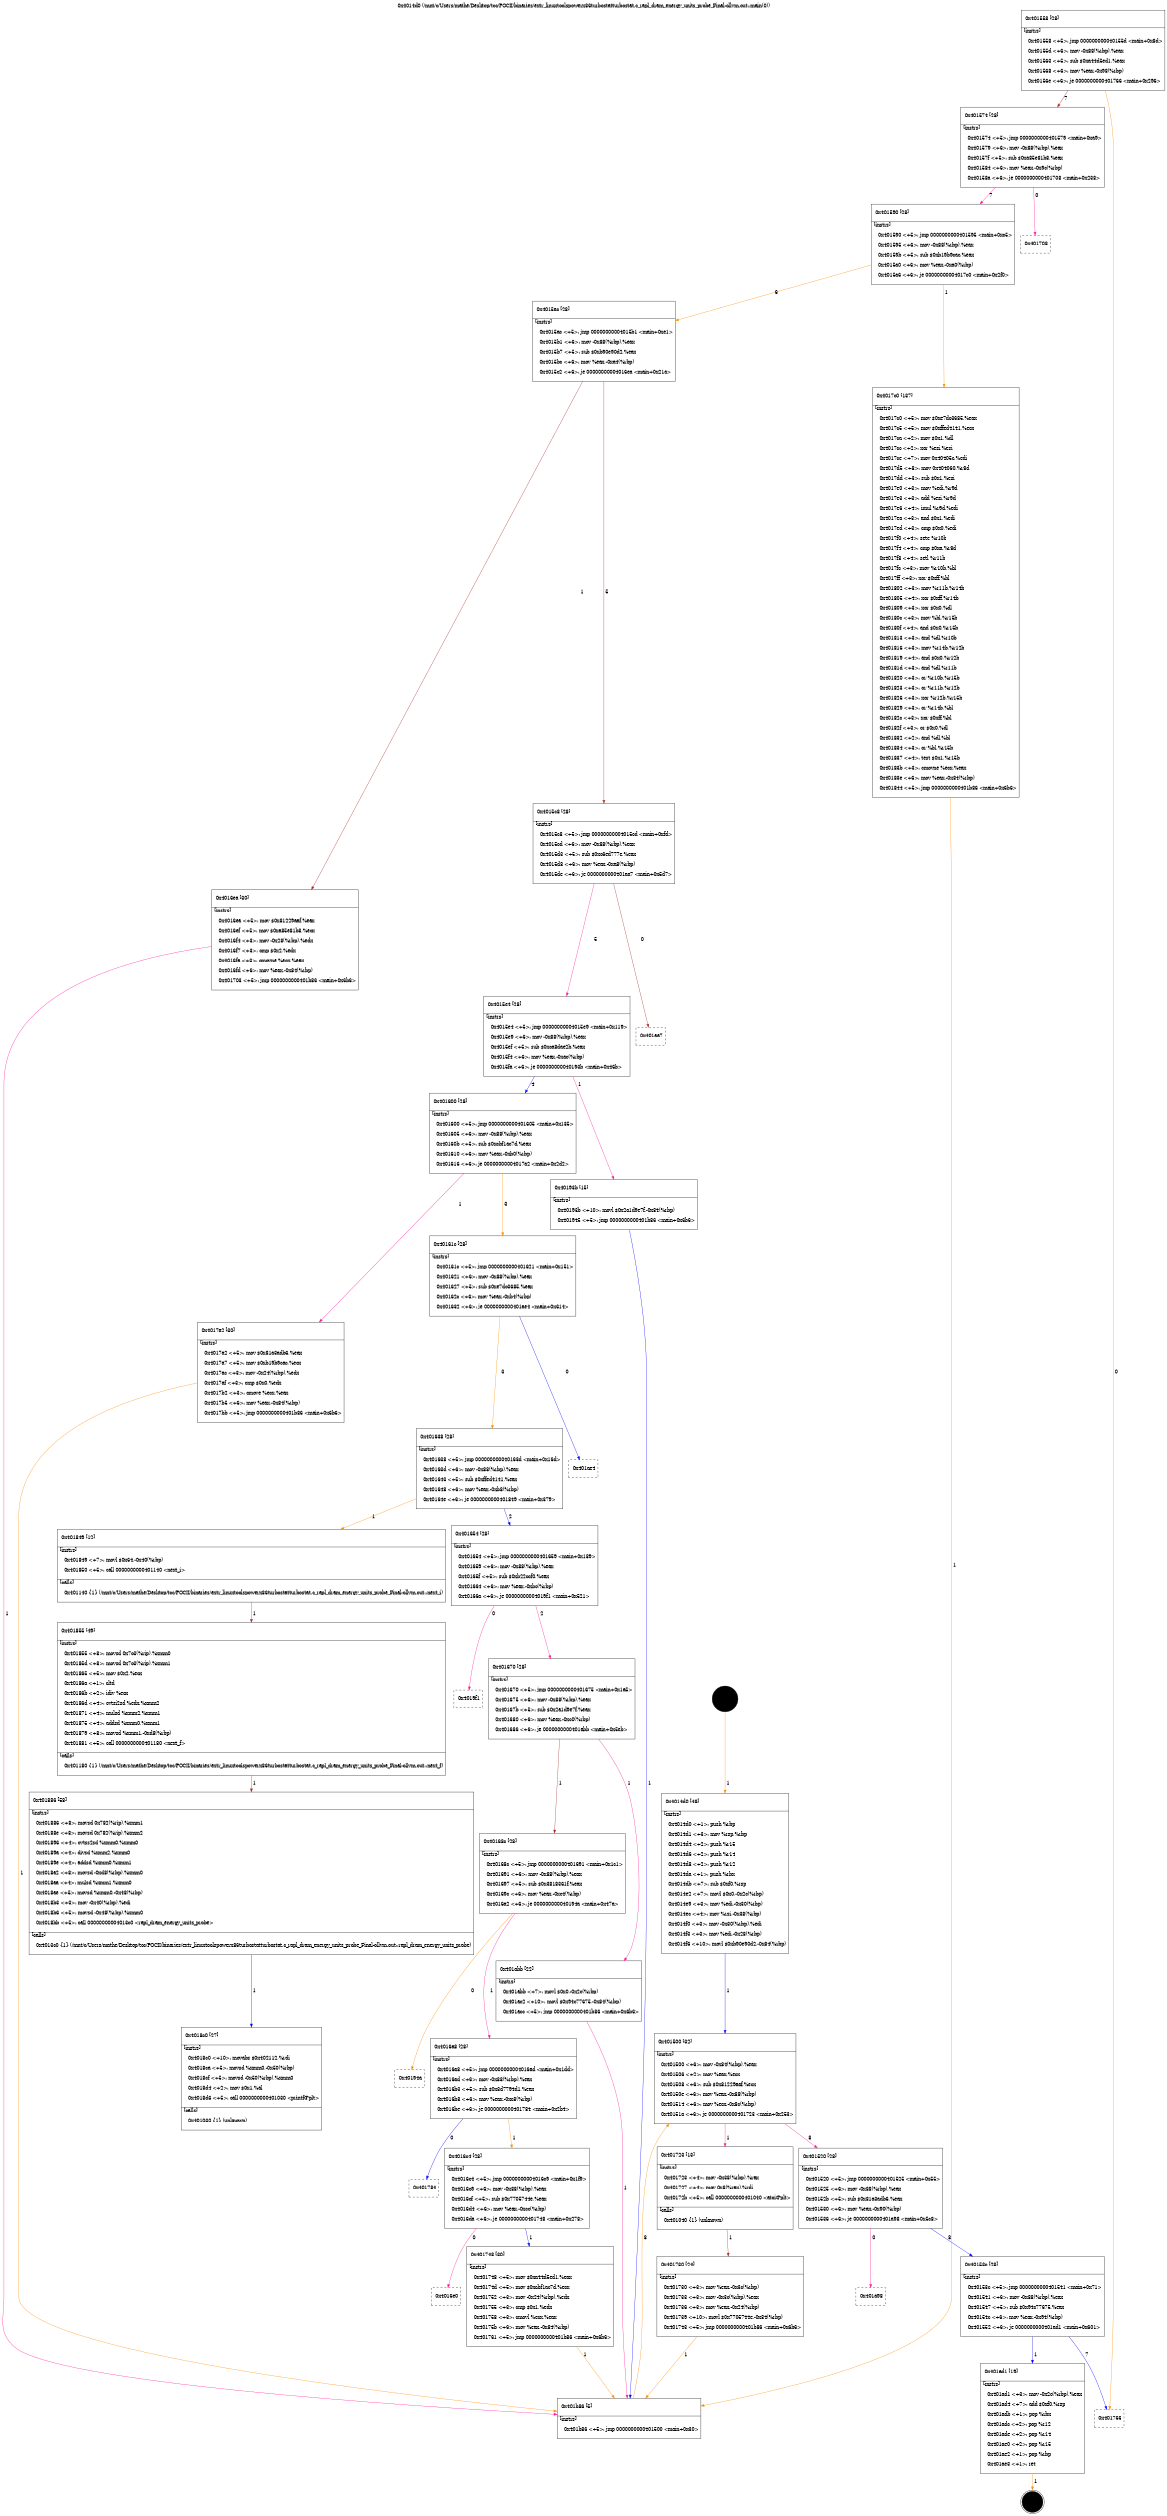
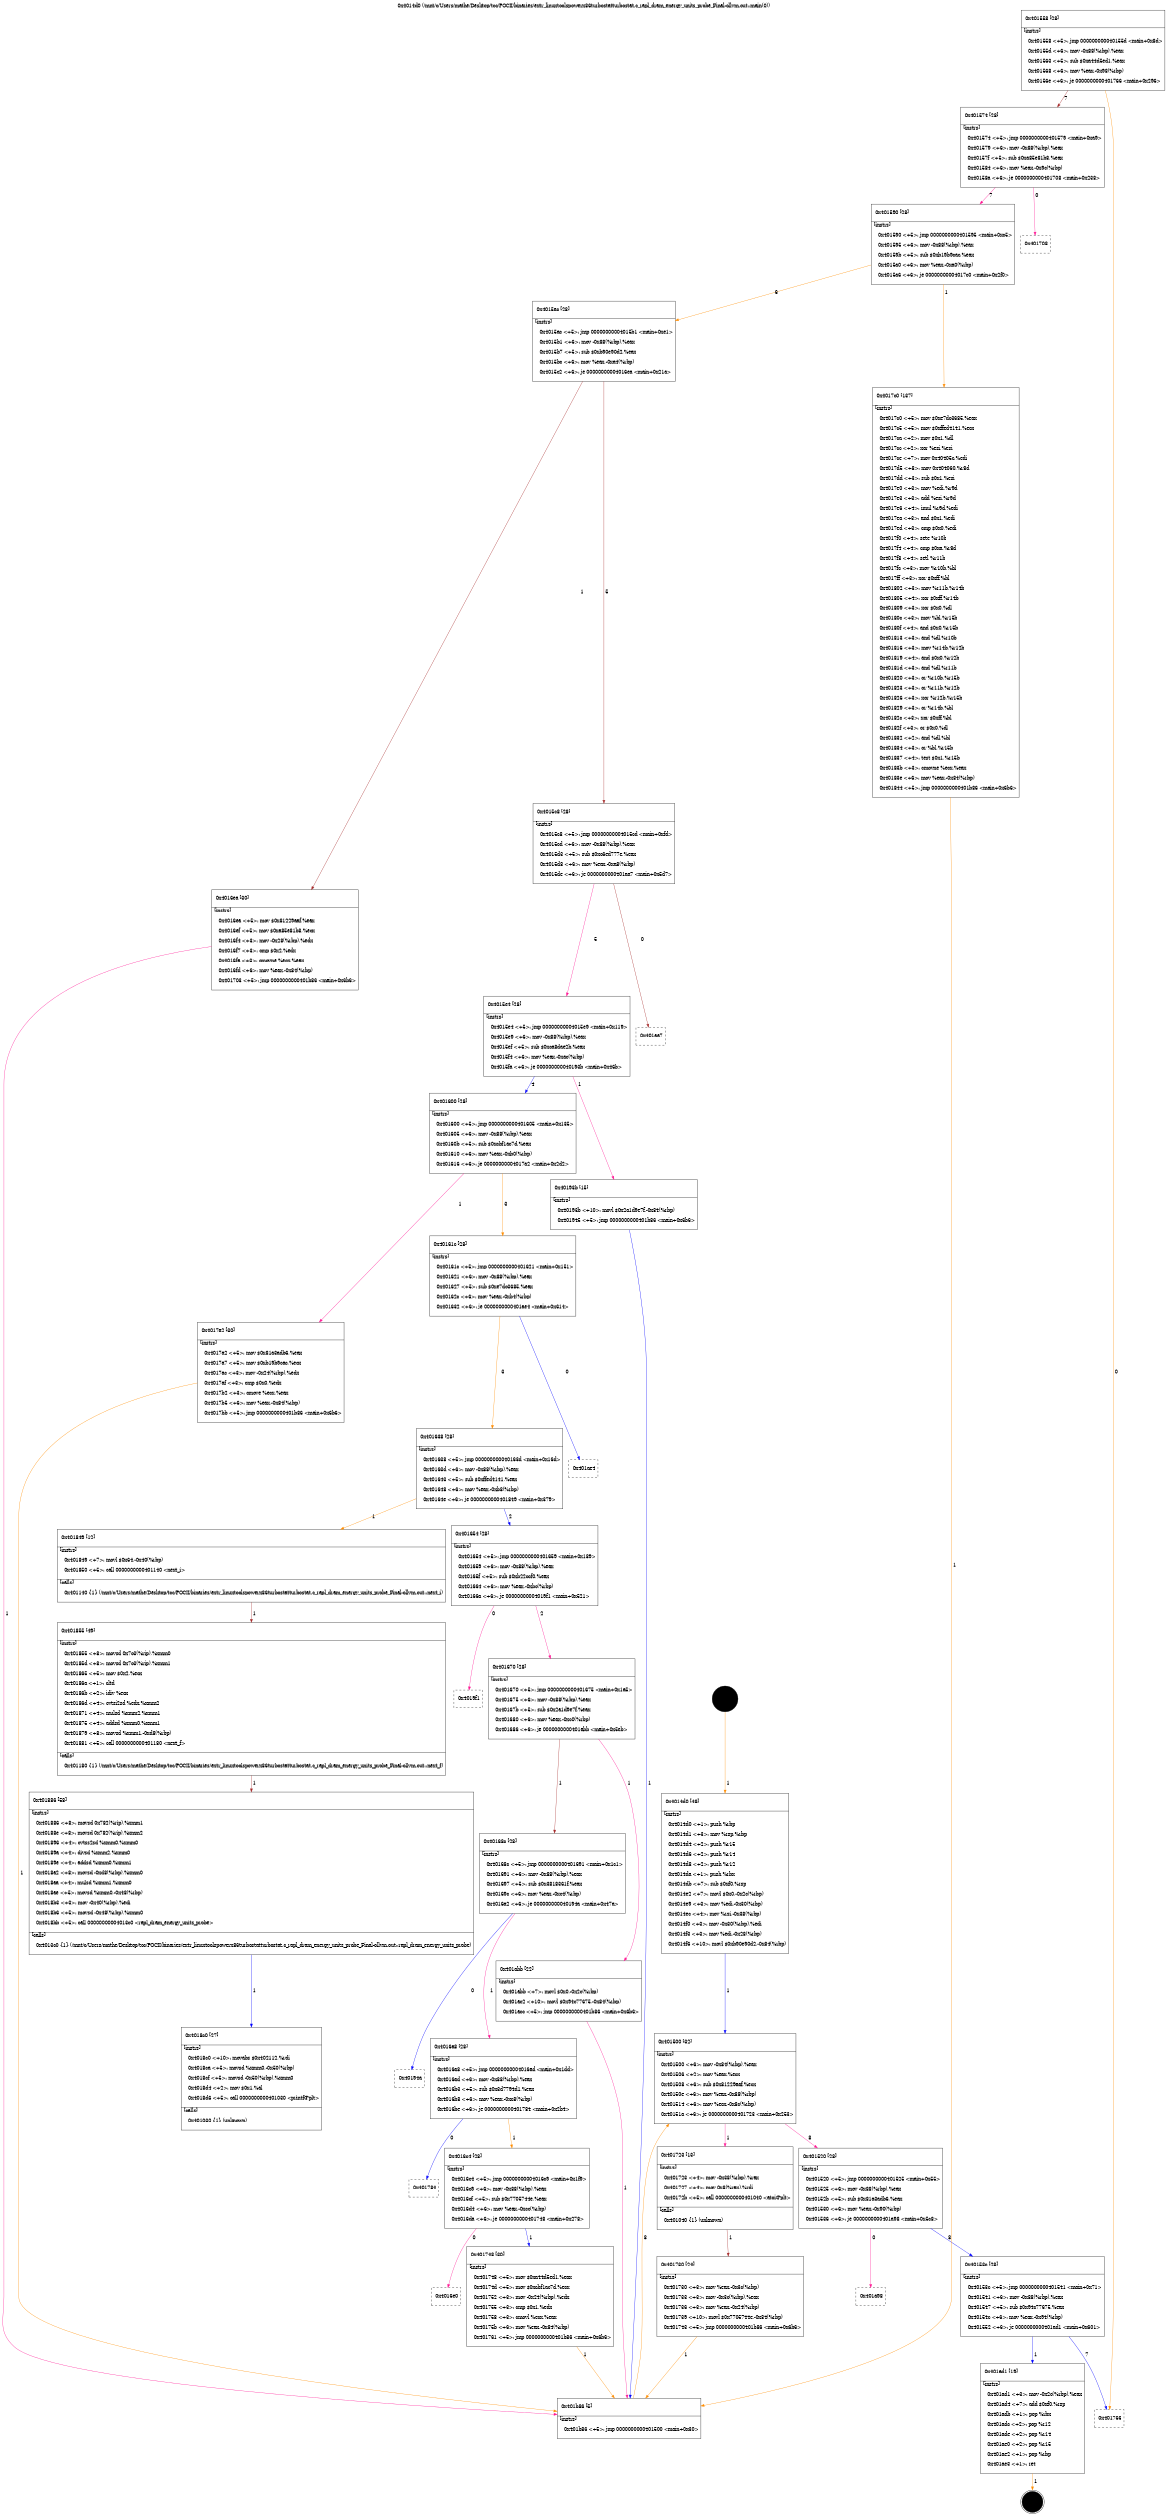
edge "0x40168c [28]" -> "0x40194a": color darkorange -> blue
